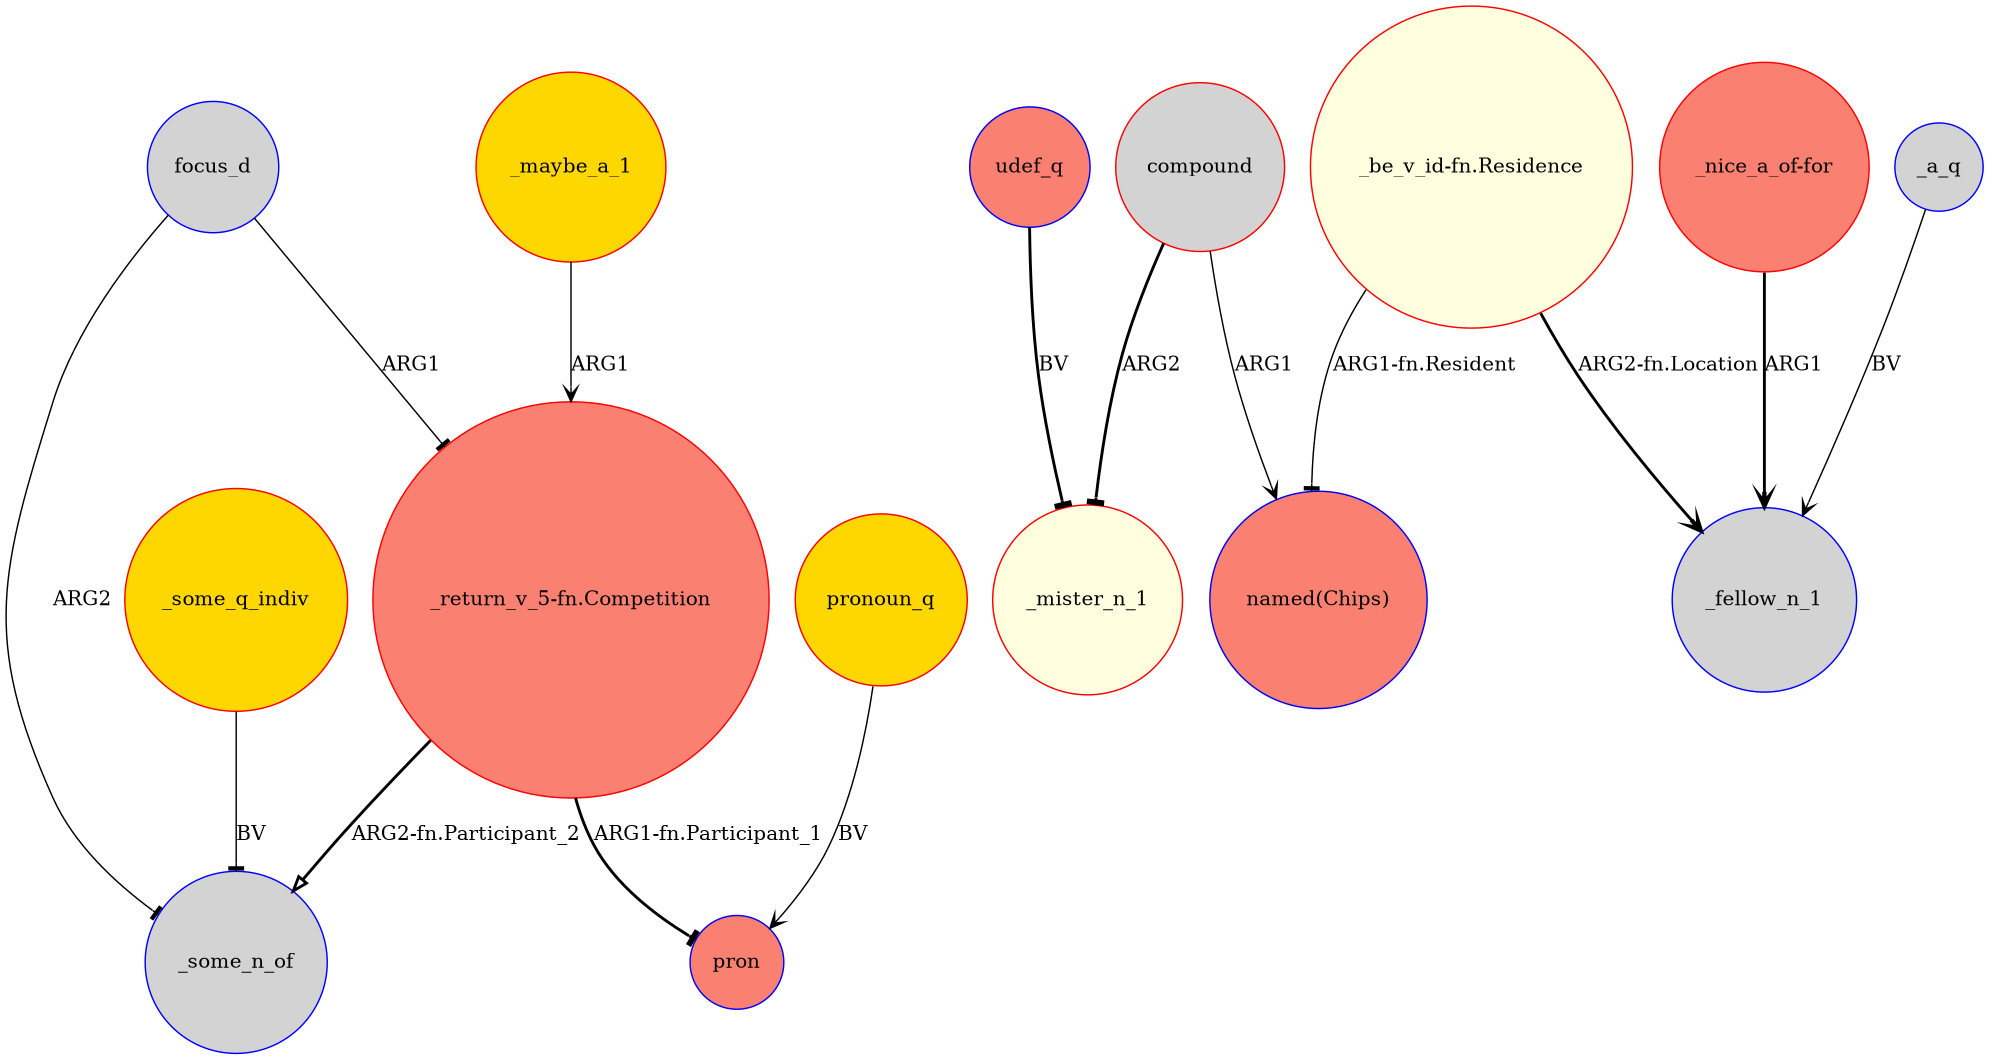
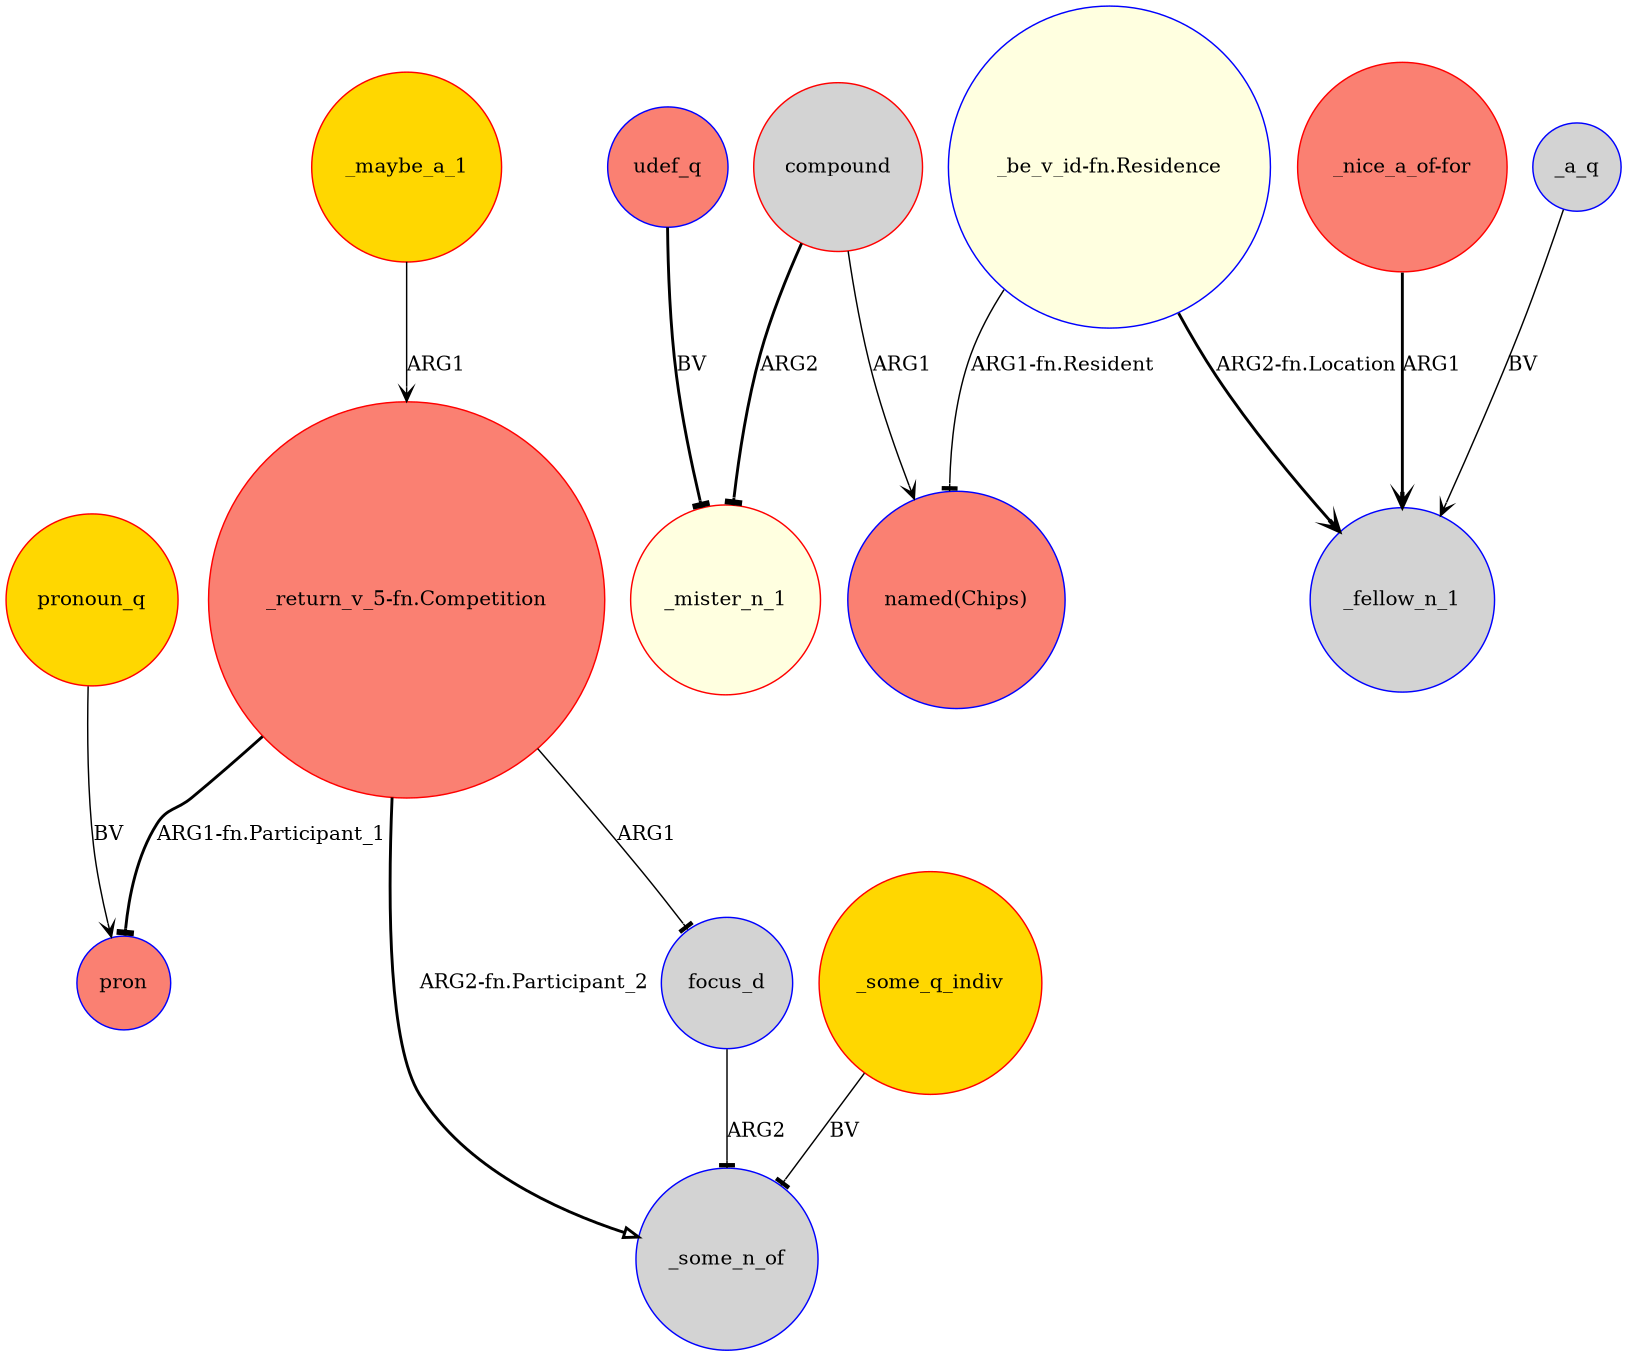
node "_be_v_id-fn.Residence": color red -> blue
edge "focus_d" -> "_return_v_5-fn.Competition": reversed
